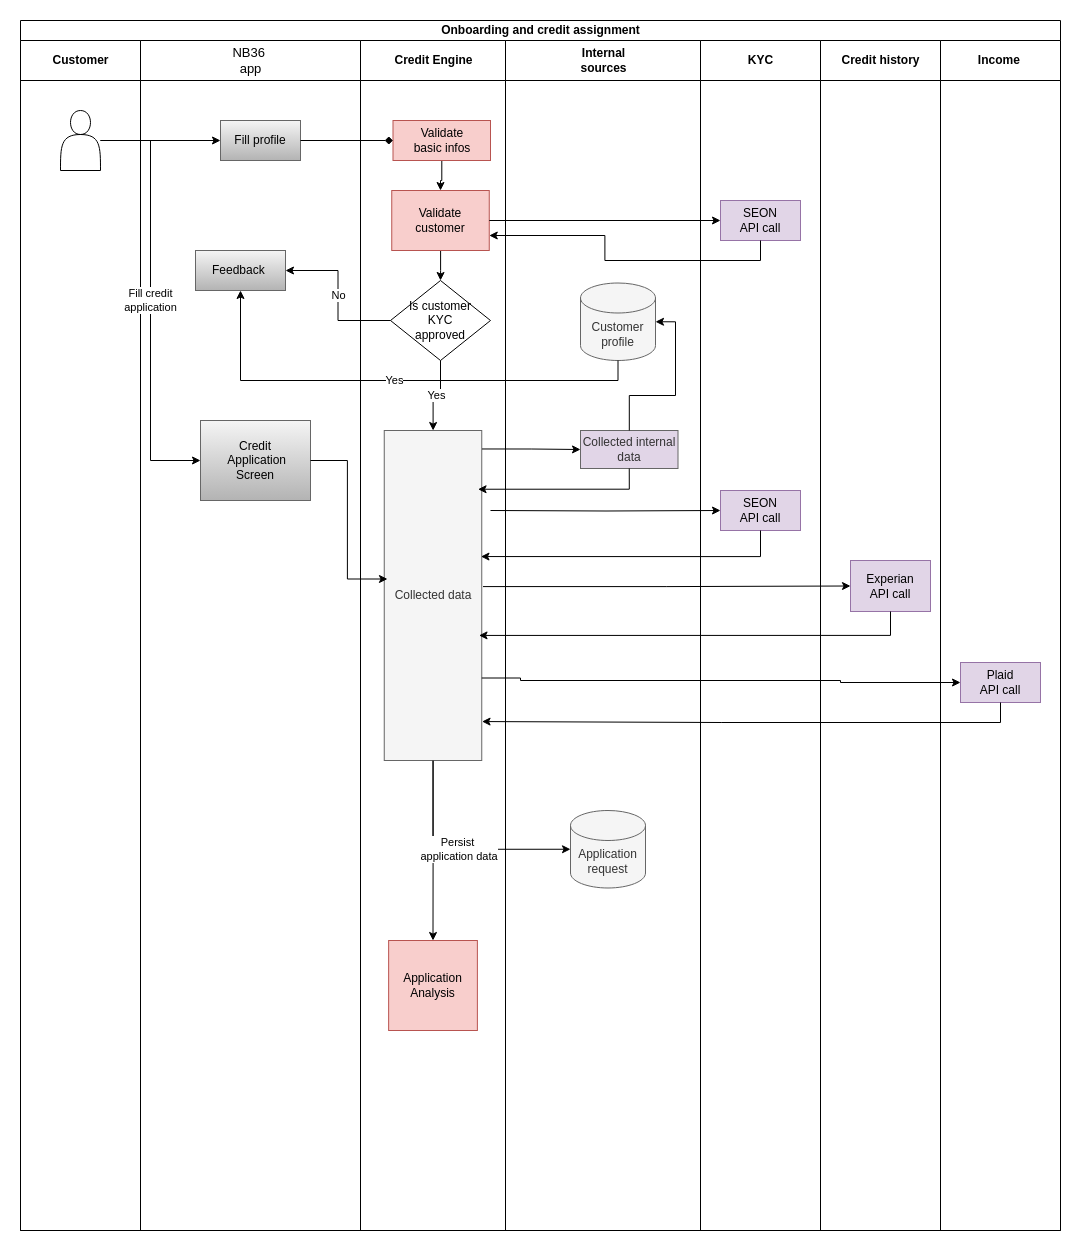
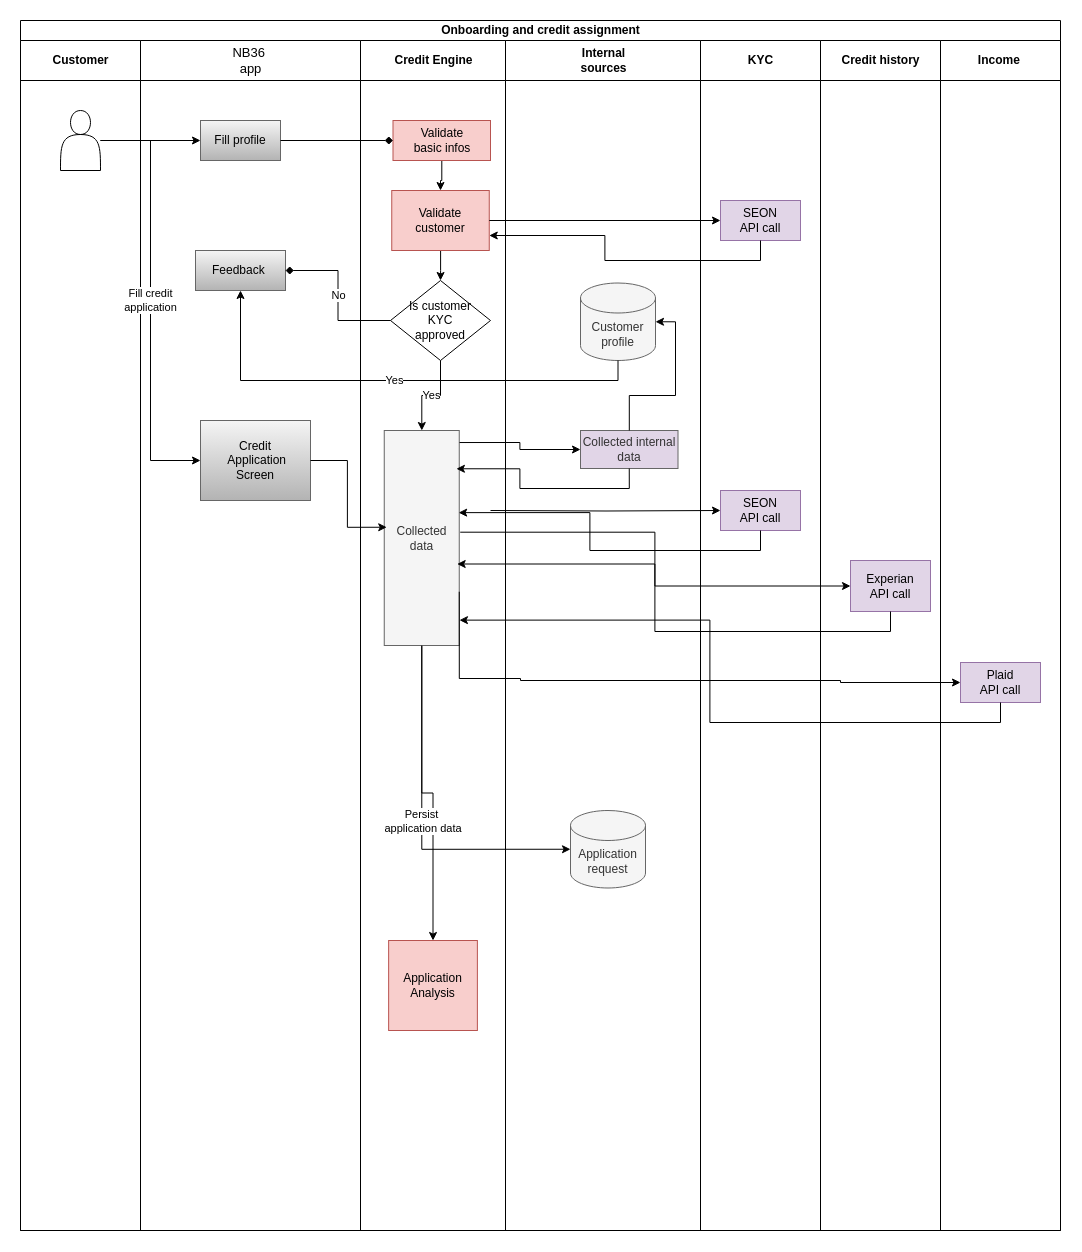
node "Fill profile": moved (261, 141) -> (241, 141)
edge "Is customer KYC approved" -> "Feedback": arrowhead classic -> diamond
node "Collected data": size 98x330 -> 75x215
